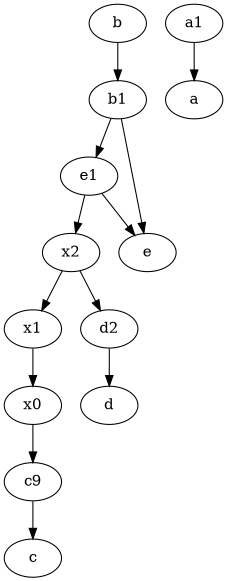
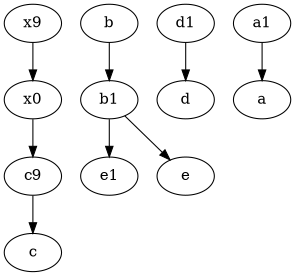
edge "e1" -> "e": removed
node "x2": removed
node "x1": label "x1" -> "x9"
node "d2": label "d2" -> "d1"
